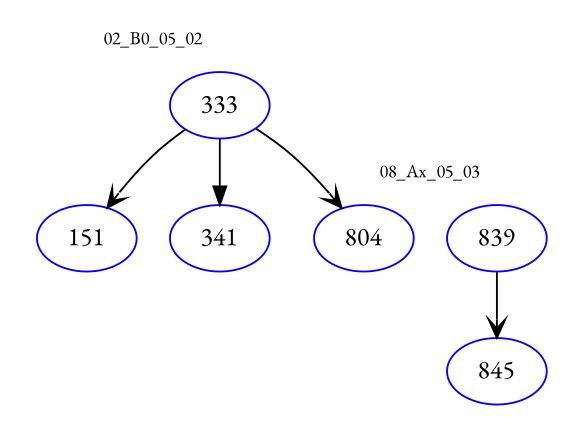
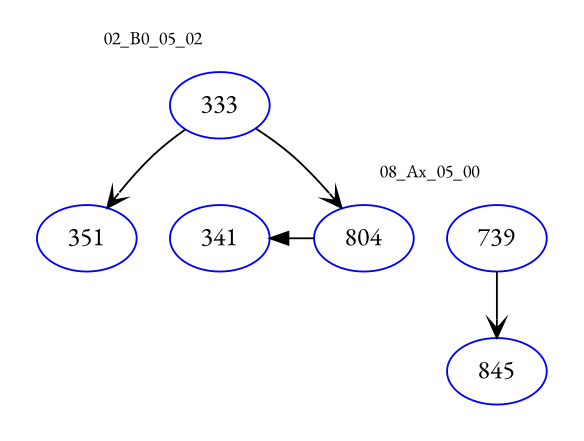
edge "333" -> "341": now "804" -> "341"
cluster "08_Ax_05_03": label "08_Ax_05_03" -> "08_Ax_05_00"
node "151": label "151" -> "351"
node "839": label "839" -> "739"
